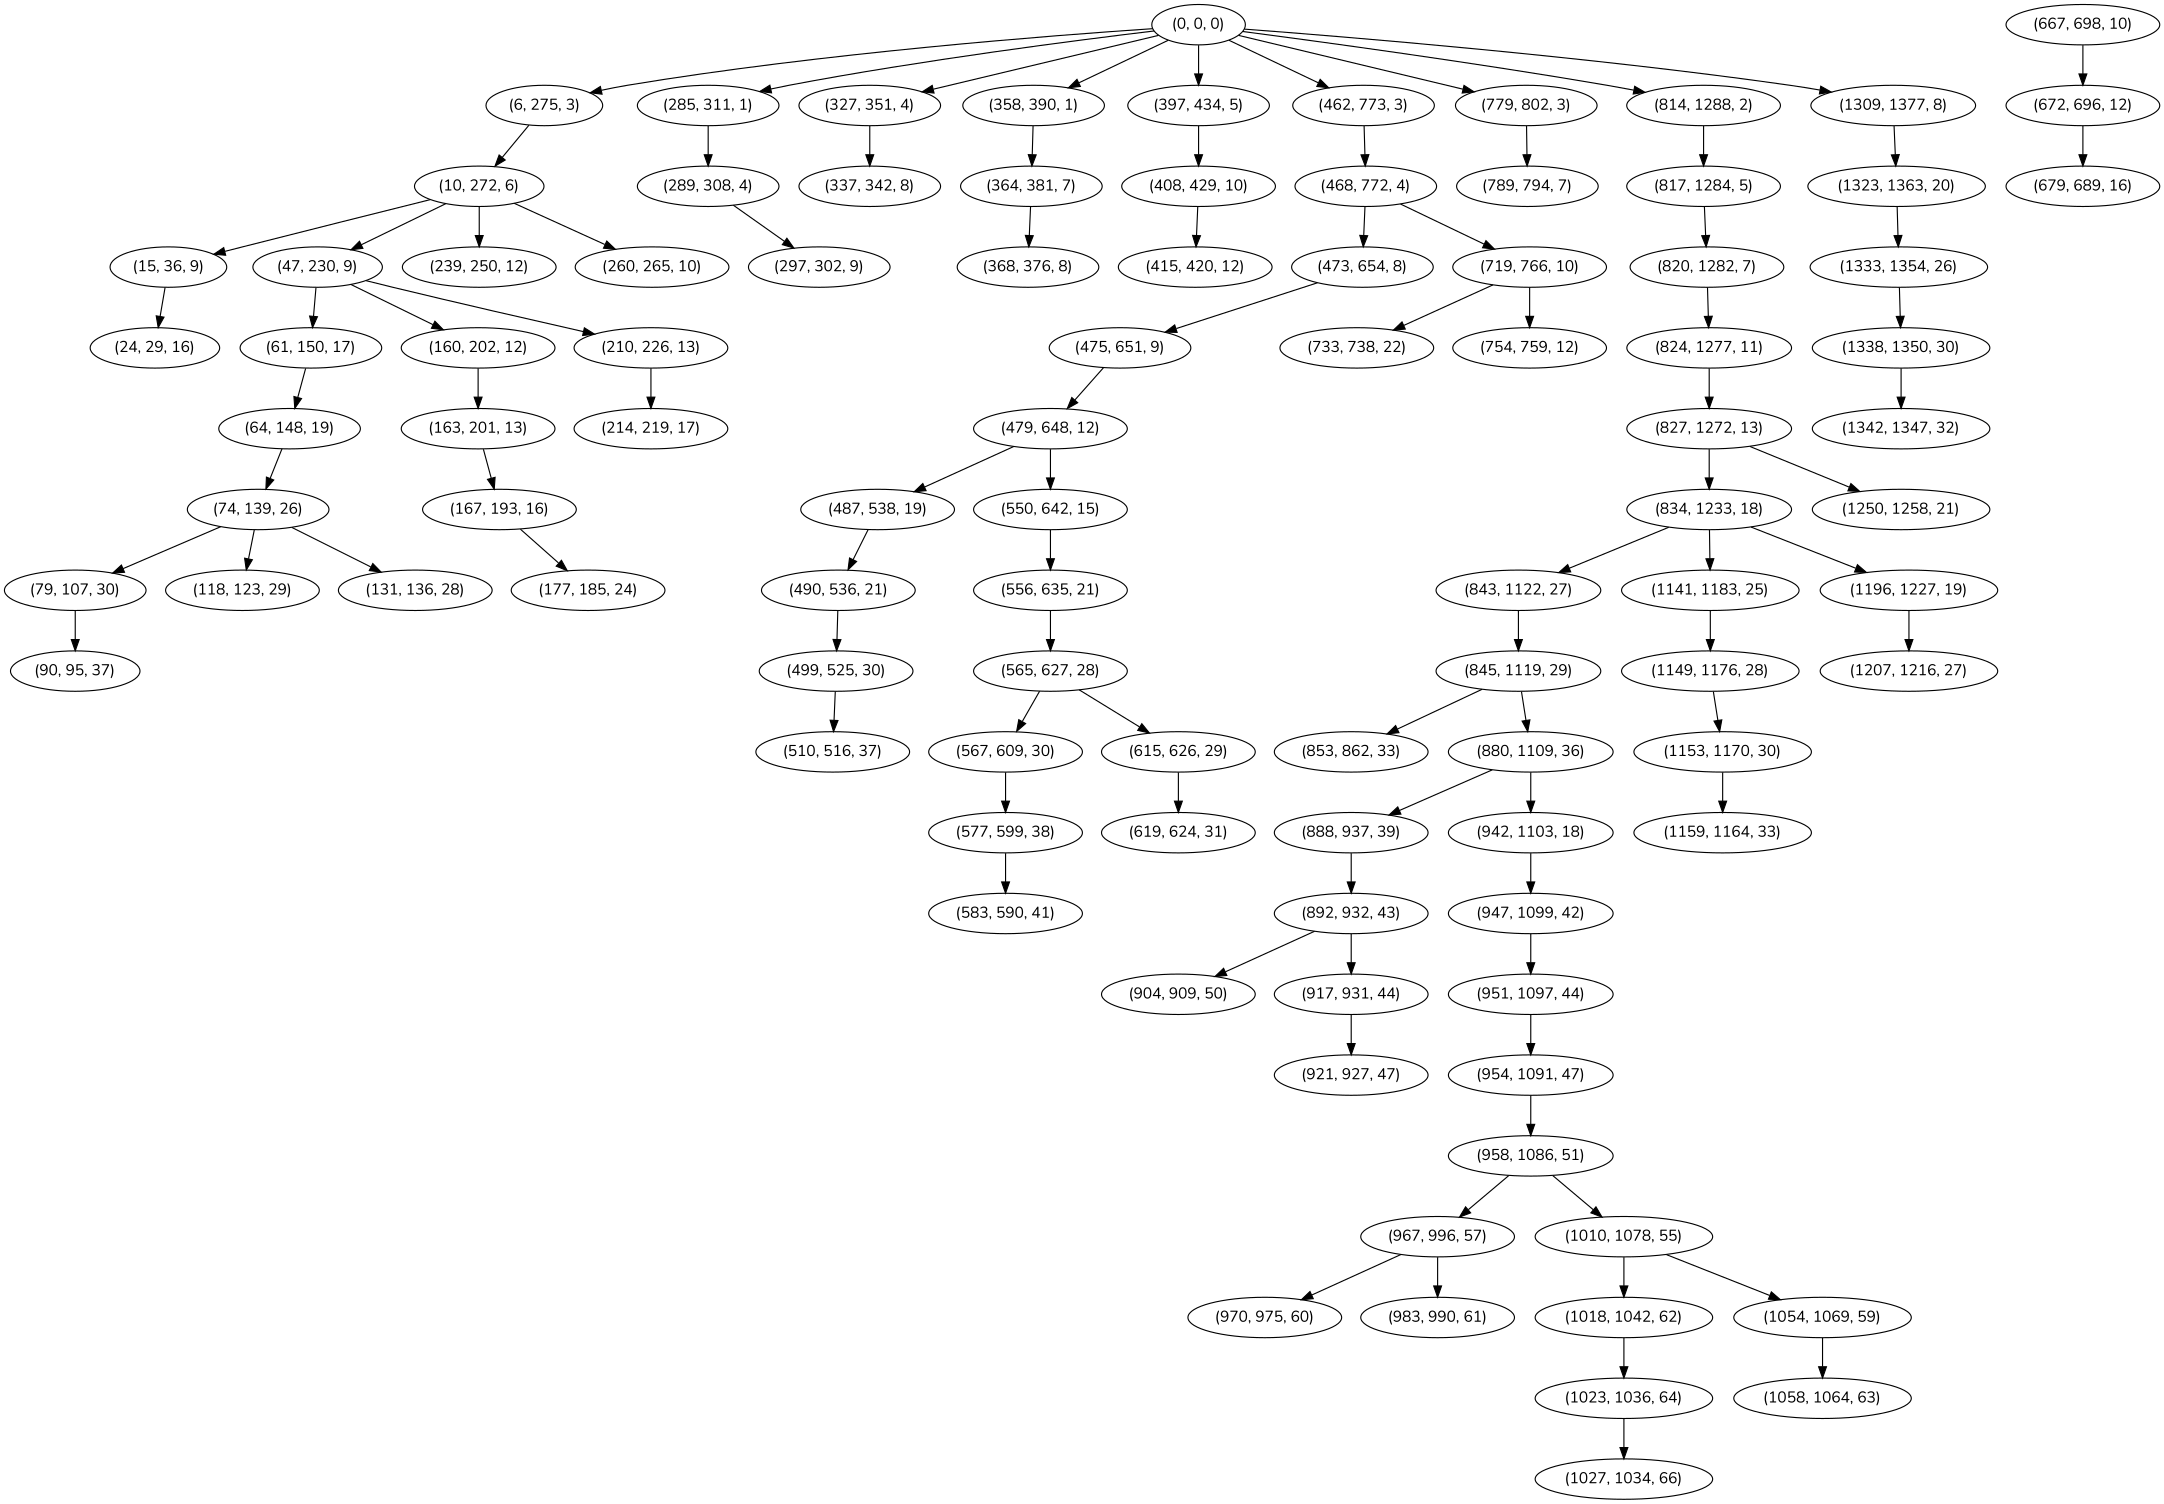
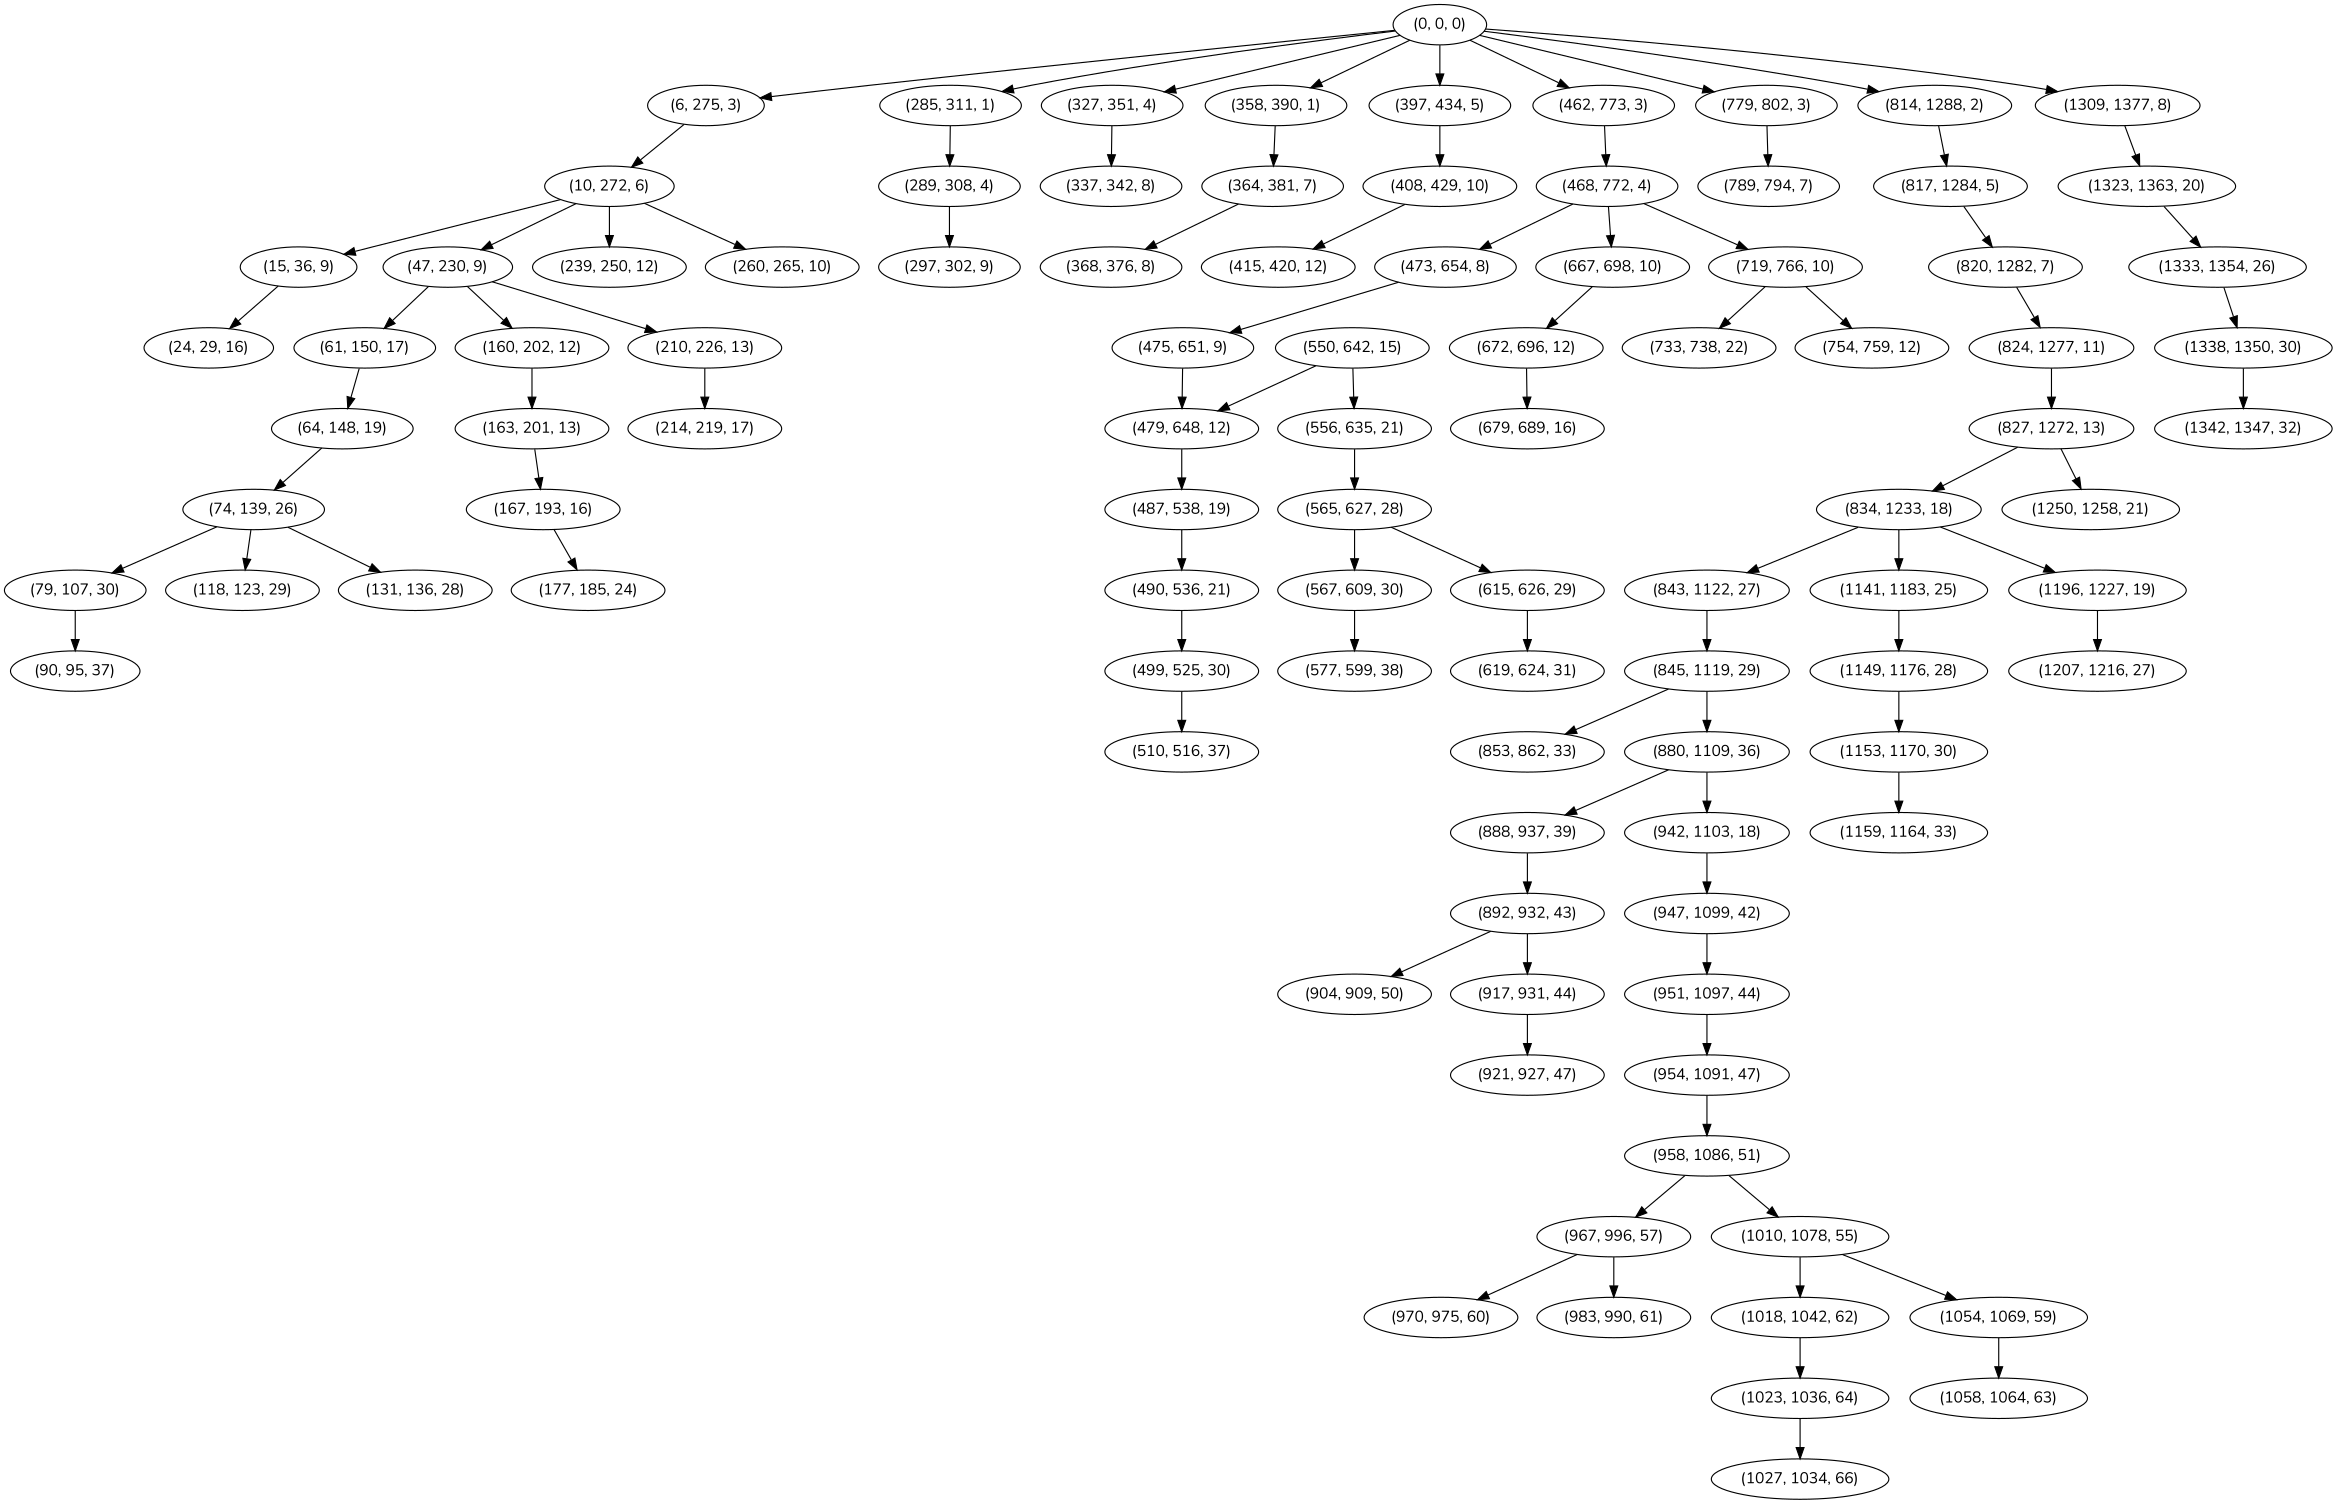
edge "(468, 772, 4)" -> "(667, 698, 10)": added
edge "(479, 648, 12)" -> "(550, 642, 15)": reversed
node "(583, 590, 41)": removed
